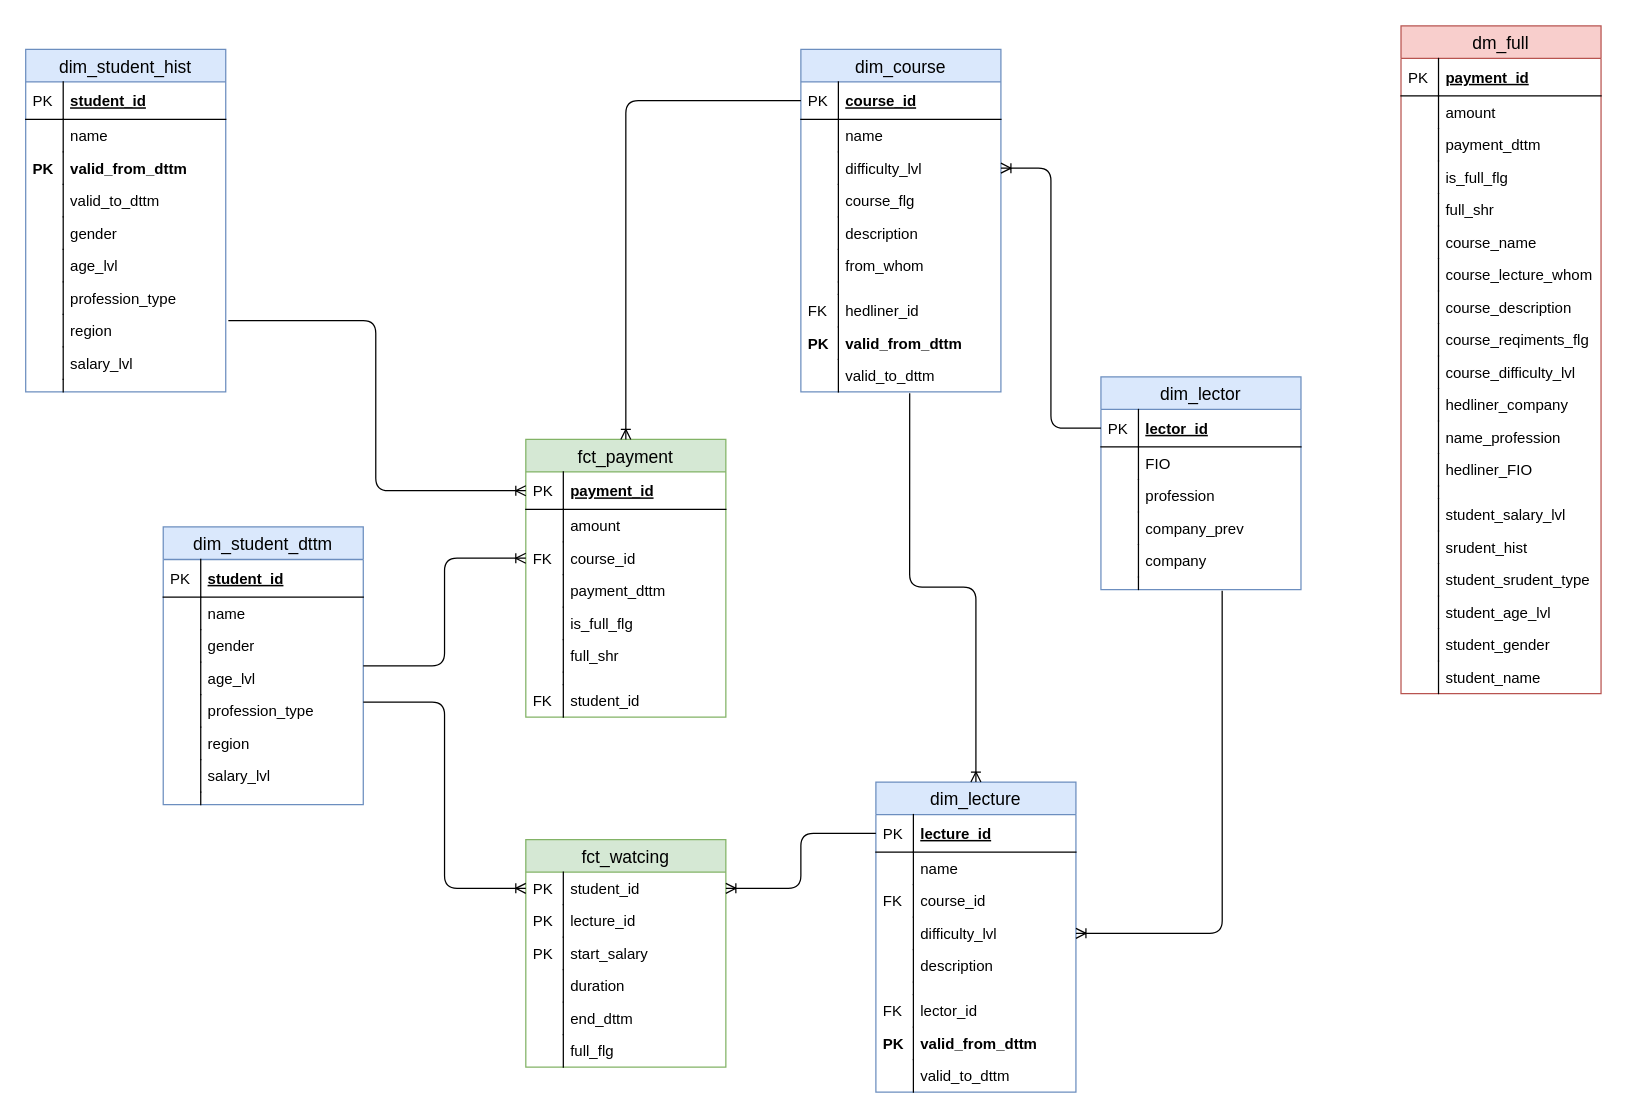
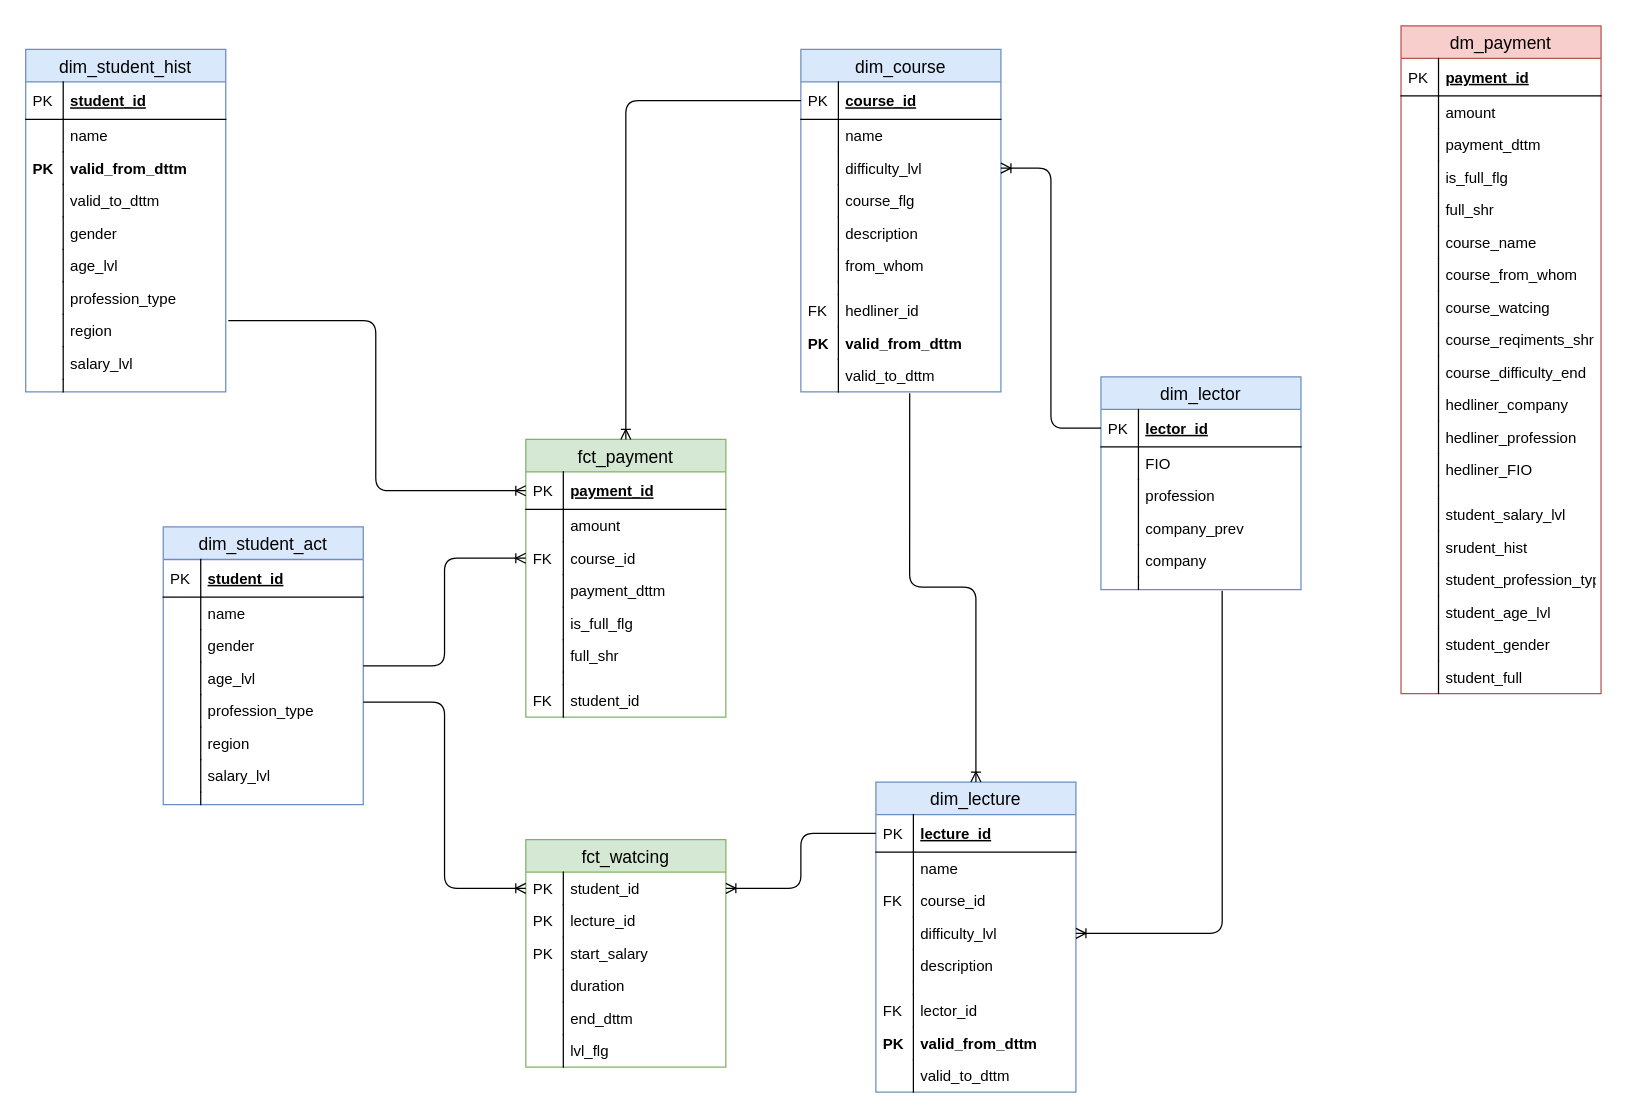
node "dm_full": label "dm_full" -> "dm_payment"
node "course_lecture_whom": label "course_lecture_whom" -> "course_from_whom"
node "course_description": label "course_description" -> "course_watcing"
node "course_reqiments_flg": label "course_reqiments_flg" -> "course_reqiments_shr"
node "course_difficulty_lvl": label "course_difficulty_lvl" -> "course_difficulty_end"
node "name_profession": label "name_profession" -> "hedliner_profession"
node "dim_student_dttm": label "dim_student_dttm" -> "dim_student_act"
node "student_srudent_type": label "student_srudent_type" -> "student_profession_type"
node "student_name": label "student_name" -> "student_full"
node "full_flg": label "full_flg" -> "lvl_flg"
